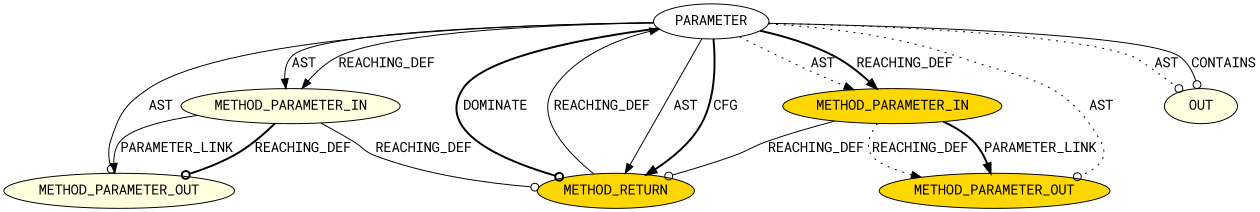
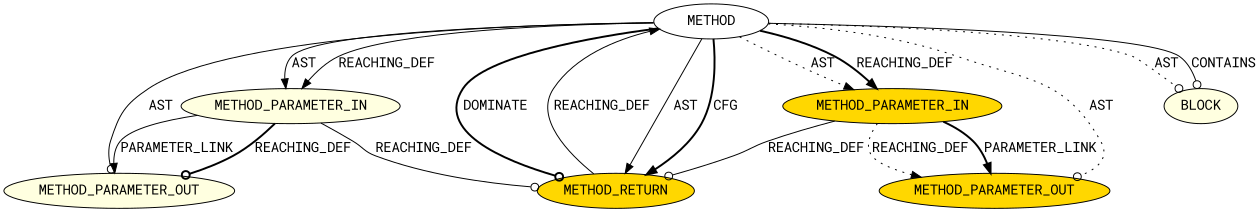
node "PARAMETER": label "PARAMETER" -> "METHOD"
node "OUT": label "OUT" -> "BLOCK"
